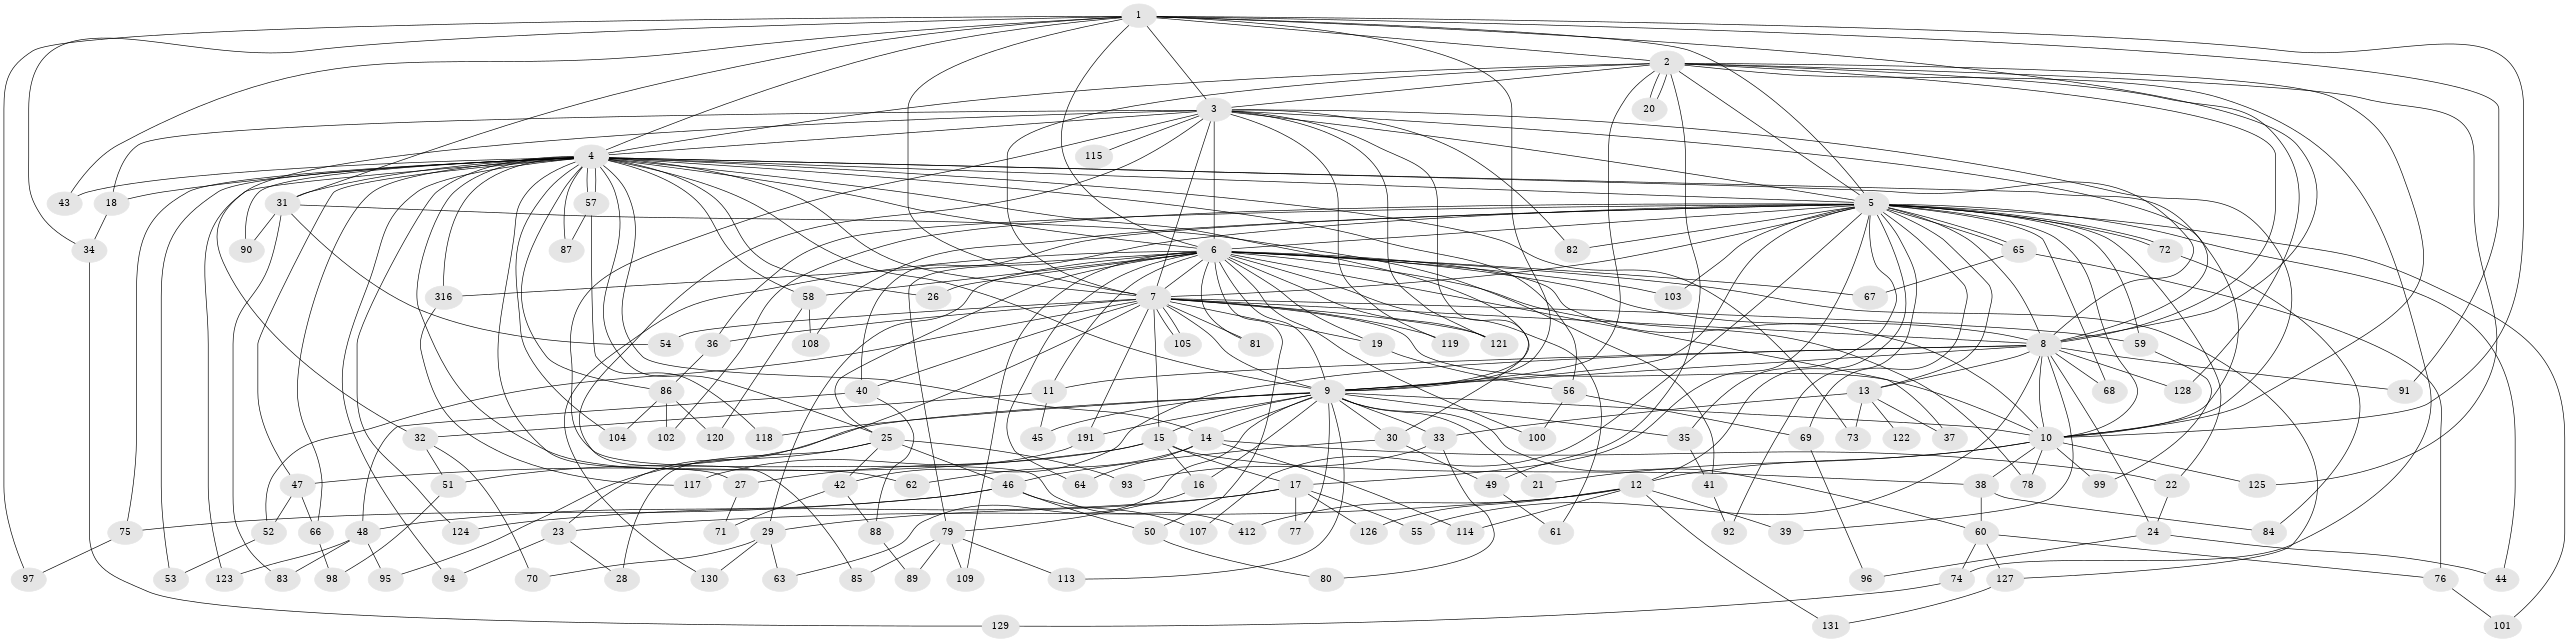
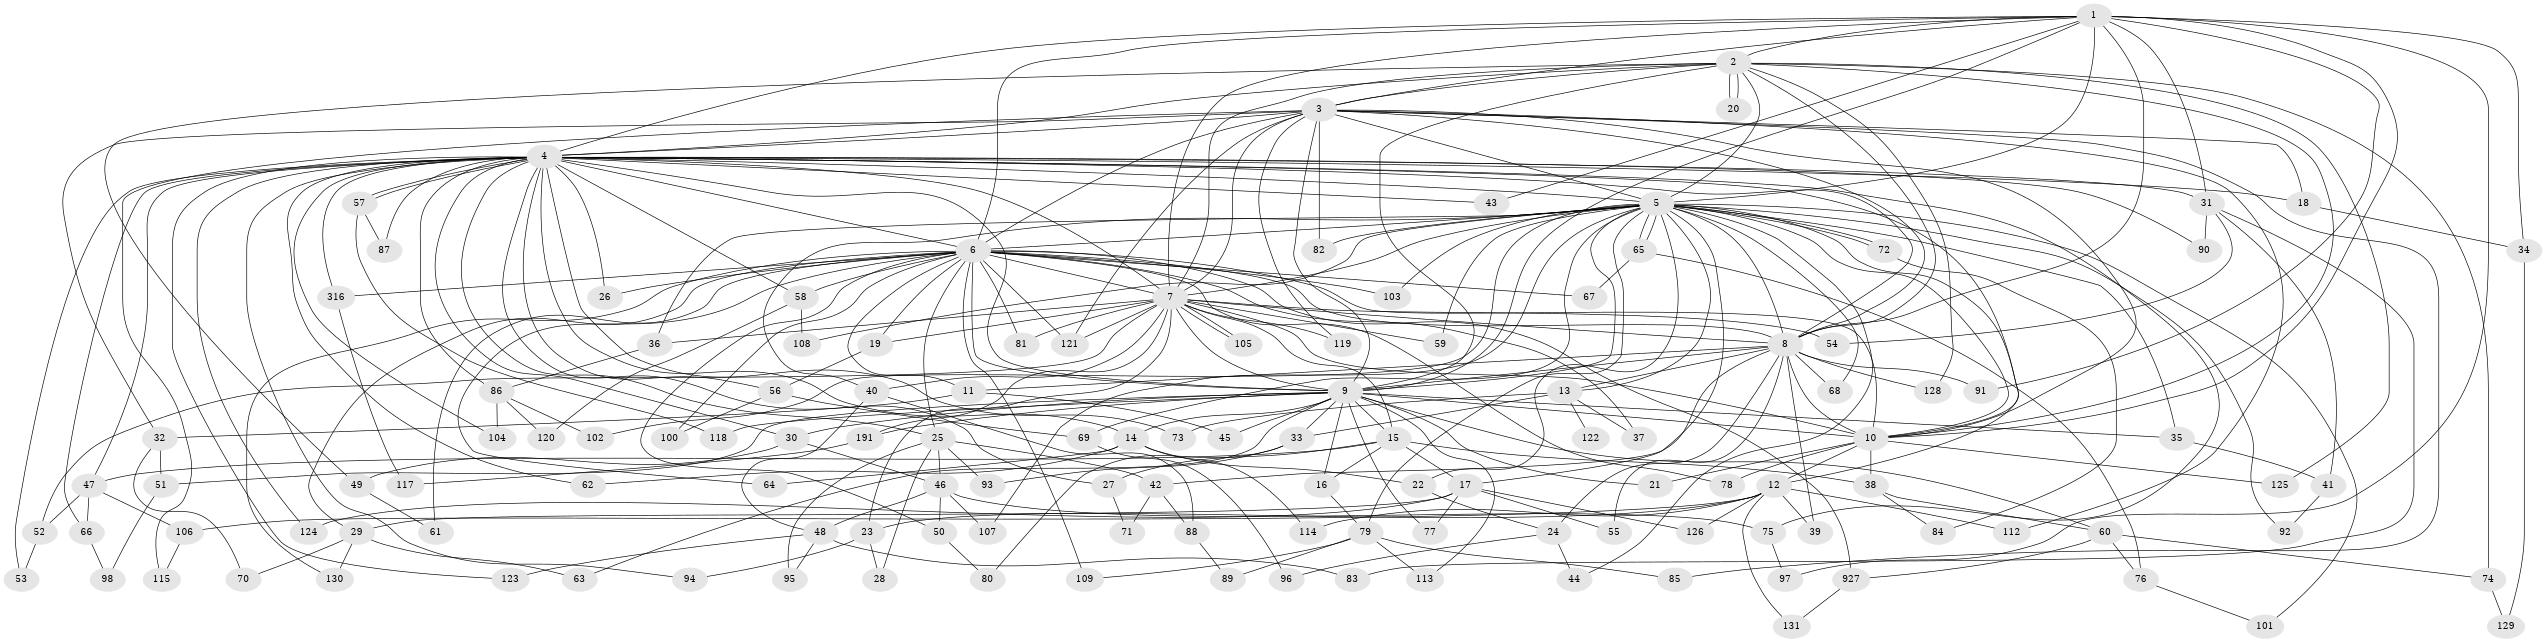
node "99": removed
node "106": added
node "412": label "412" -> "112"
node "127": label "127" -> "927"
